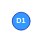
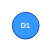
node "D1": size 18x18 -> 27x27
